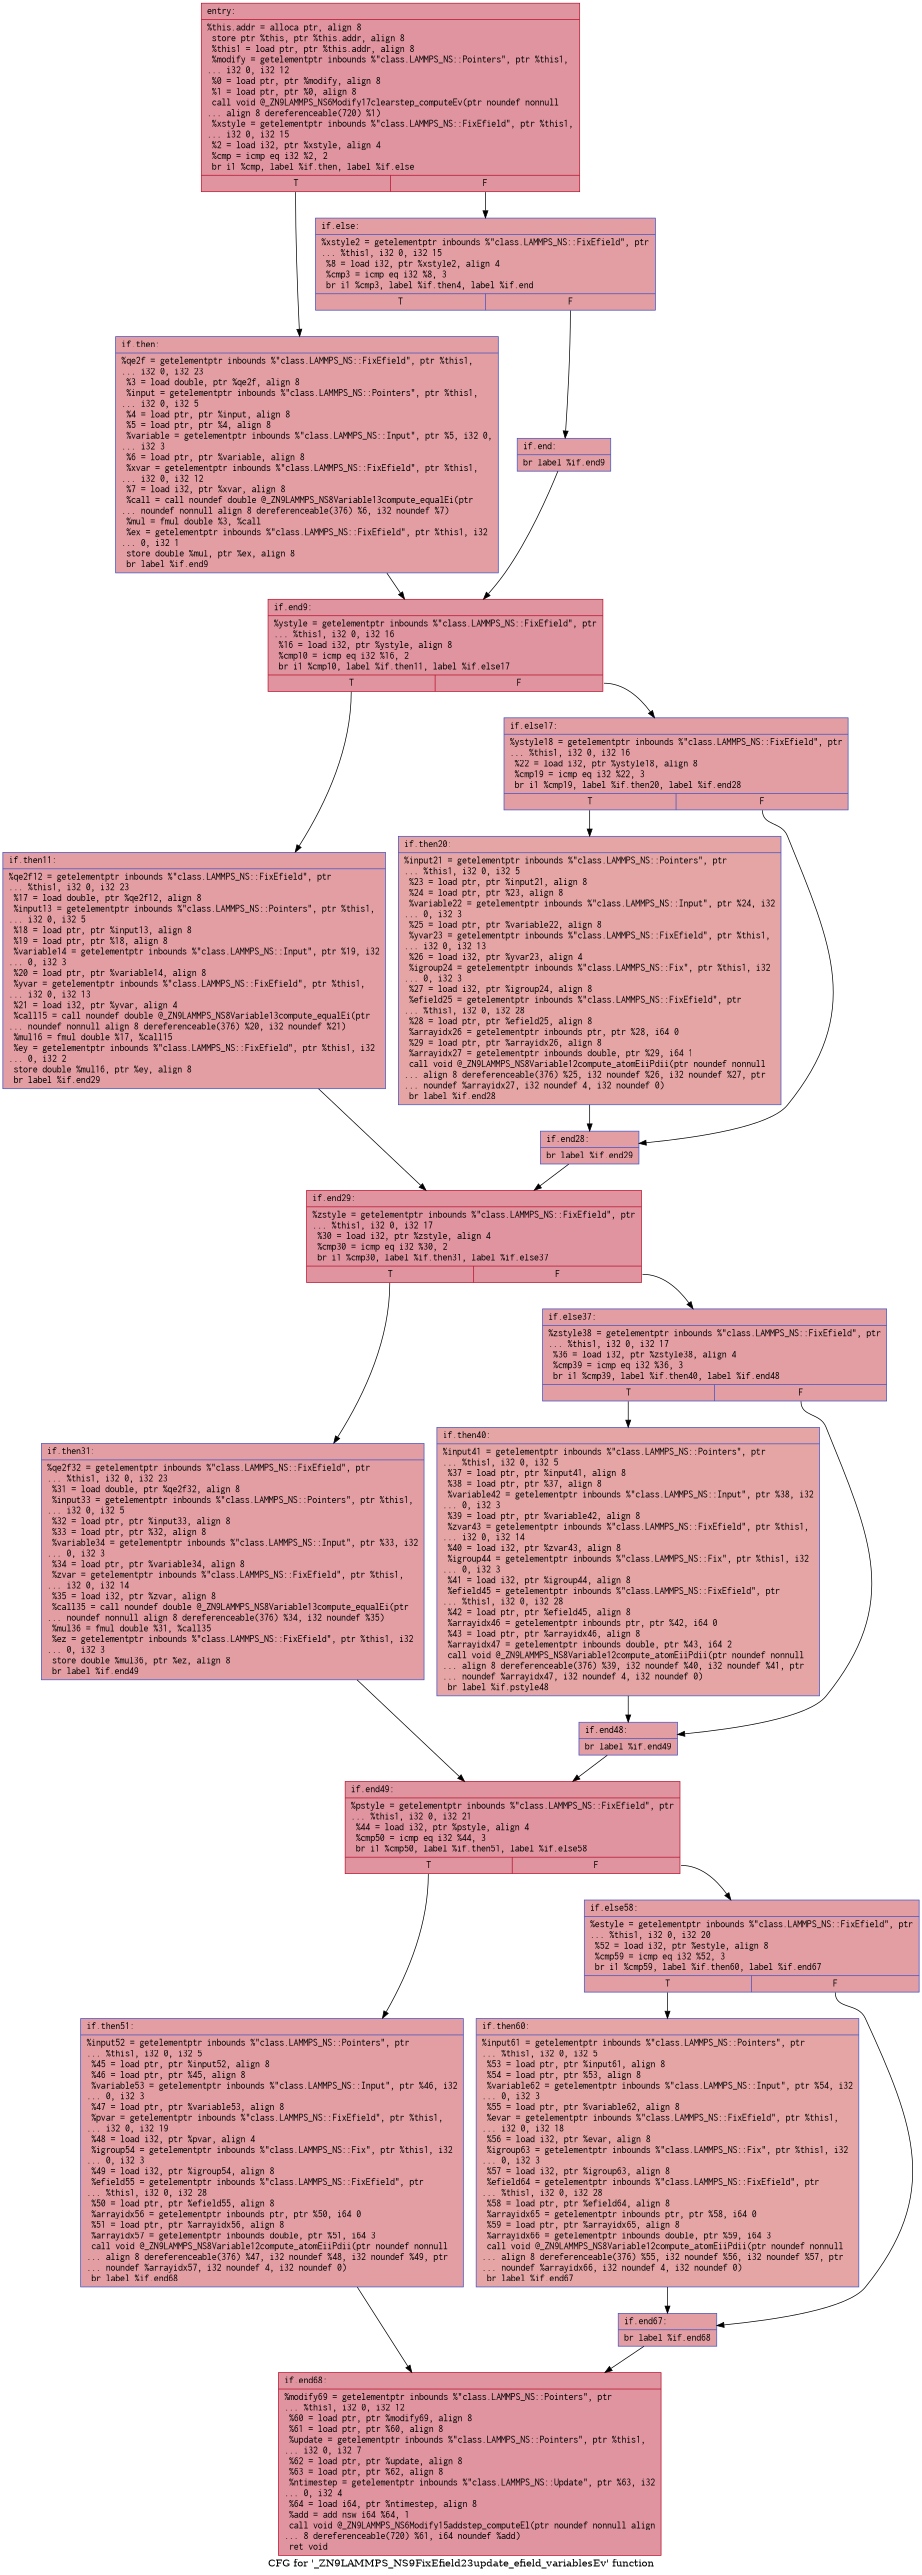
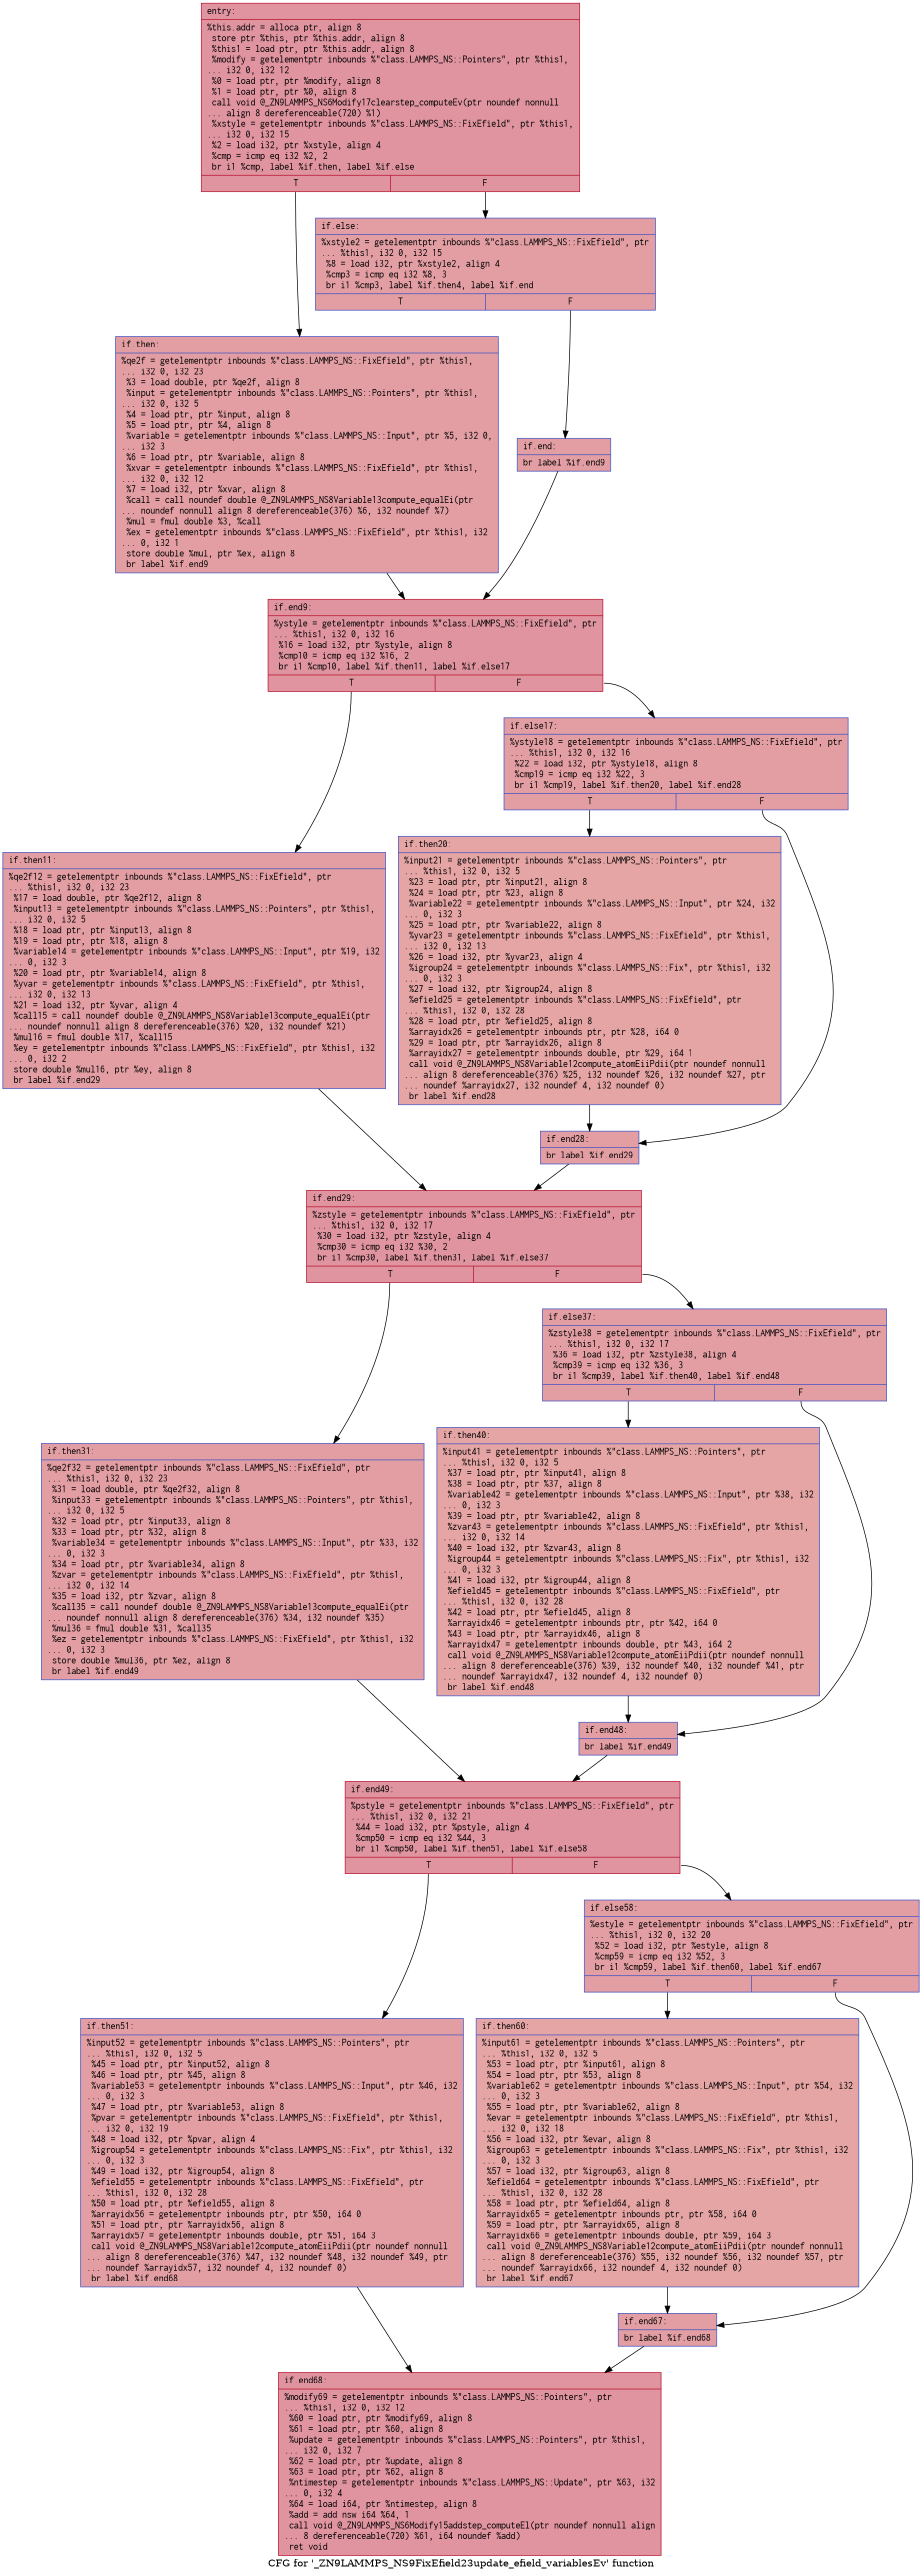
node "if.then40:": text "br label %if.pstyle48" -> "br label %if.end48"
